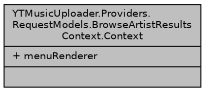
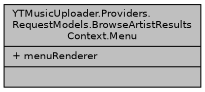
node "YTMusicUploader.Providers.": text "Context.Context" -> "Context.Menu"
